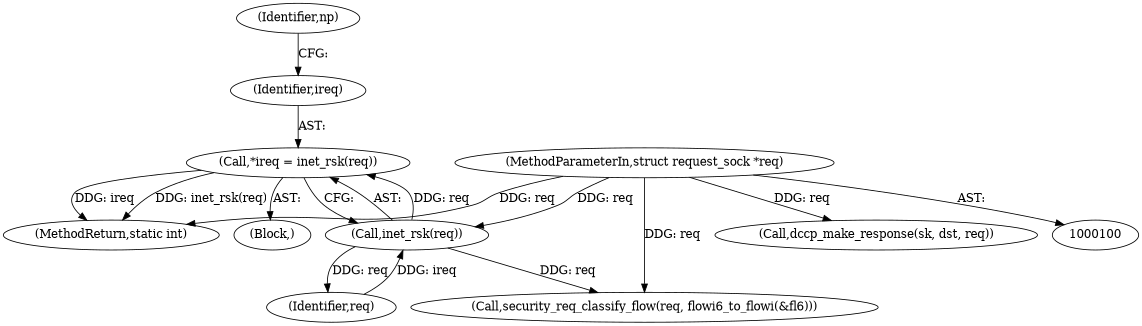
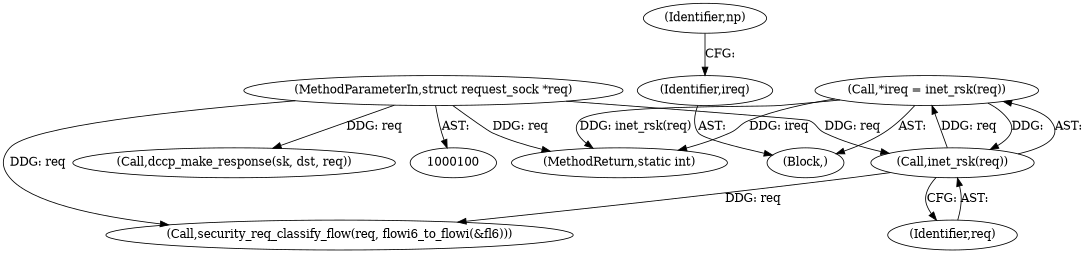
edge "(Identifier,ireq)" -> "(Call,*ireq = inet_rsk(req))": now "(Identifier,ireq)" -> "(Block,)"
edge "(Call,*ireq = inet_rsk(req))" -> "(Call,inet_rsk(req))": label "CFG: " -> "DDG: "
edge "(Call,inet_rsk(req))" -> "(Identifier,req)": label "DDG: req" -> "CFG: "
edge "(Identifier,req)" -> "(Call,inet_rsk(req))": label "DDG: ireq" -> "AST: "
